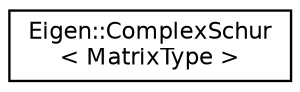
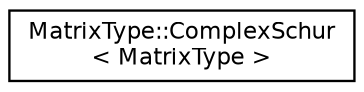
node "Eigen::ComplexSchur < MatrixType >": label "Eigen::ComplexSchur < MatrixType >" -> "MatrixType::ComplexSchur < MatrixType >"
